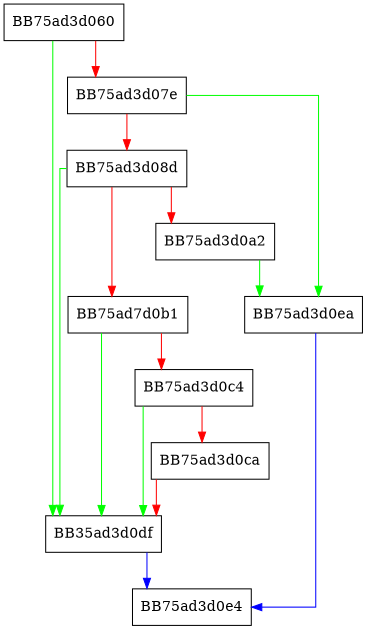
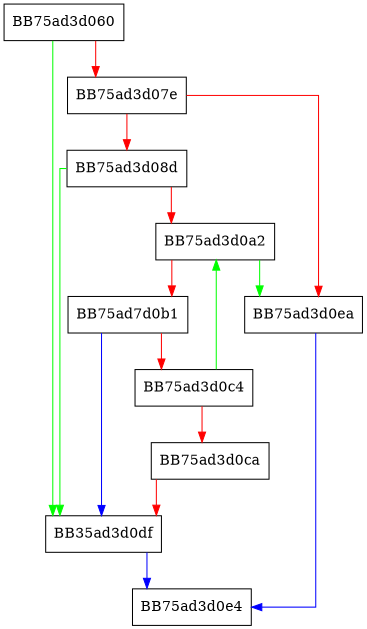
edge "BB75ad3d07e" -> "BB75ad3d0ea": color green -> red
edge "BB75ad3d08d" -> "BB75ad7d0b1": now "BB75ad3d0a2" -> "BB75ad7d0b1"
edge "BB75ad7d0b1" -> "BB35ad3d0df": color green -> blue
edge "BB75ad3d0c4" -> "BB35ad3d0df": now "BB75ad3d0c4" -> "BB75ad3d0a2"
